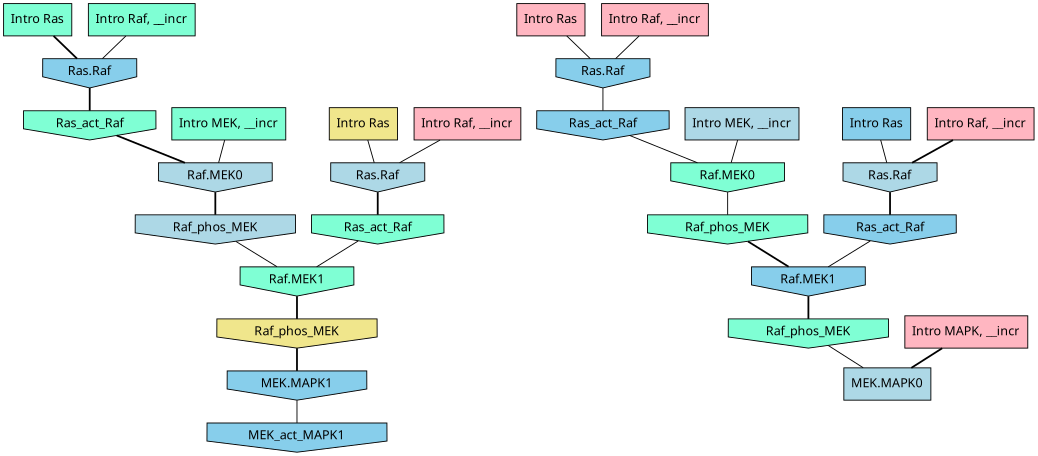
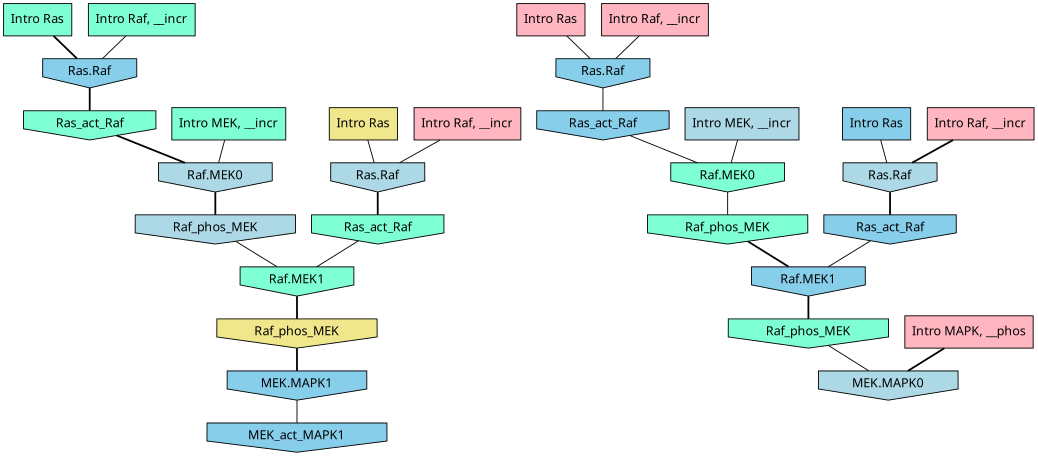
node "Intro MAPK, __incr": label "Intro MAPK, __incr" -> "Intro MAPK, __phos"
node "MEK.MAPK0": shape box -> invhouse
